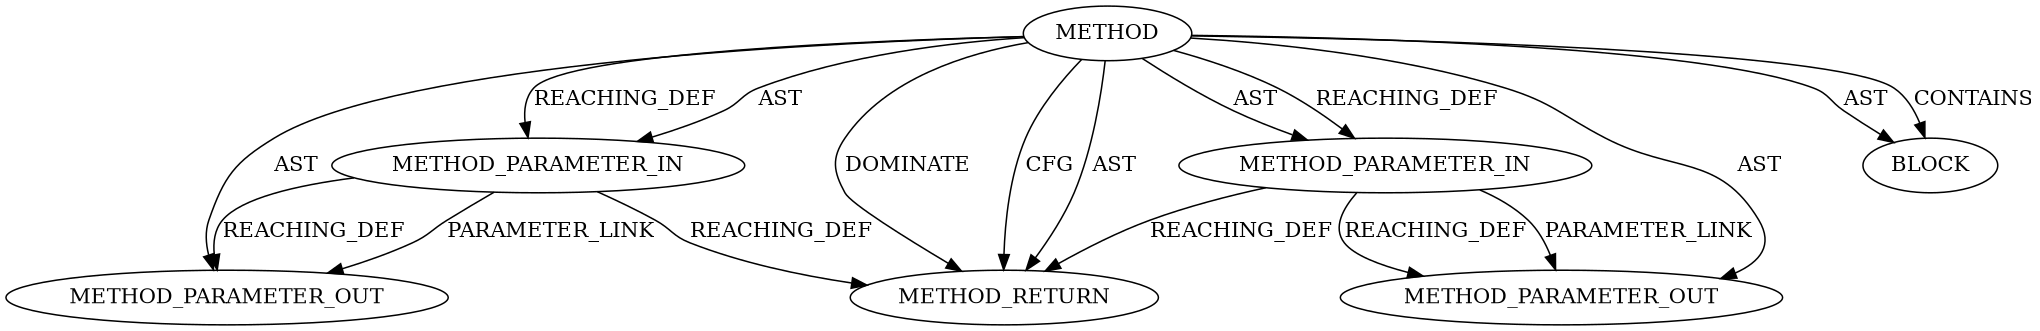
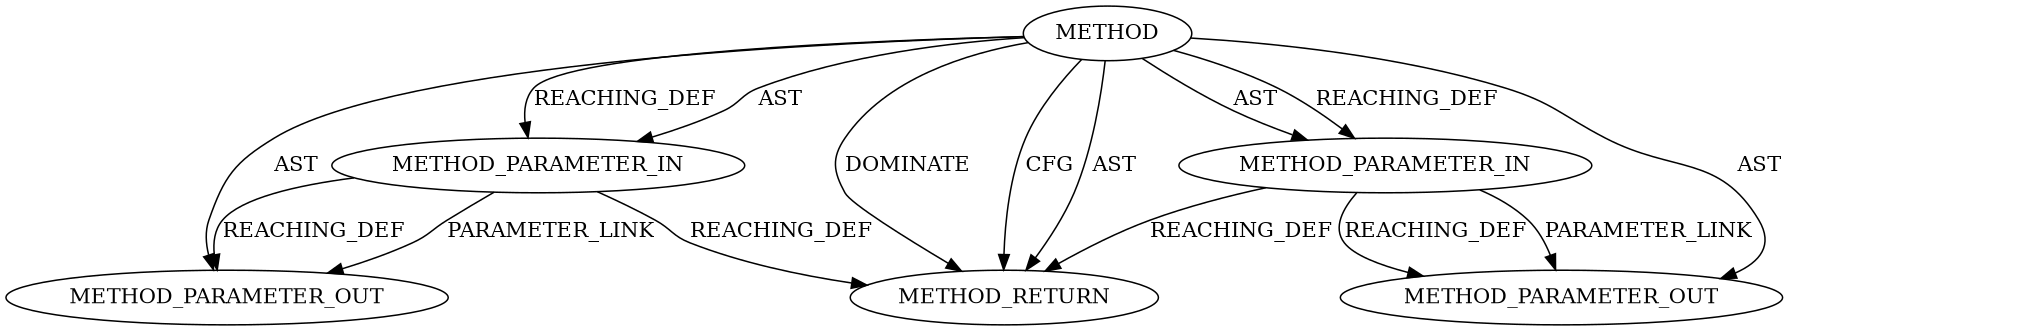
node "BLOCK": removed
